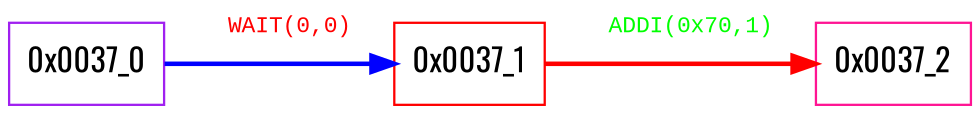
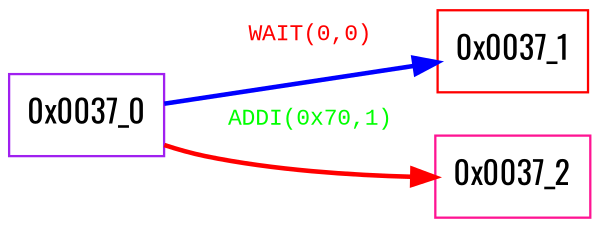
edge "0x0037_1" -> "0x0037_2": now "0x0037_0" -> "0x0037_2"
